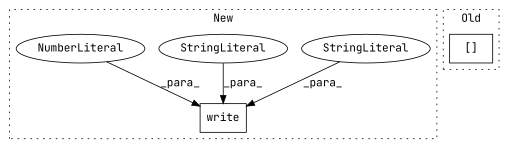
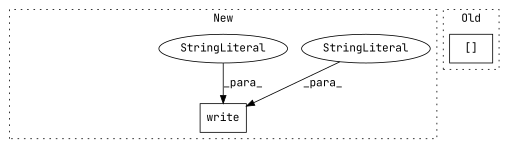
node "NumberLiteral": removed
